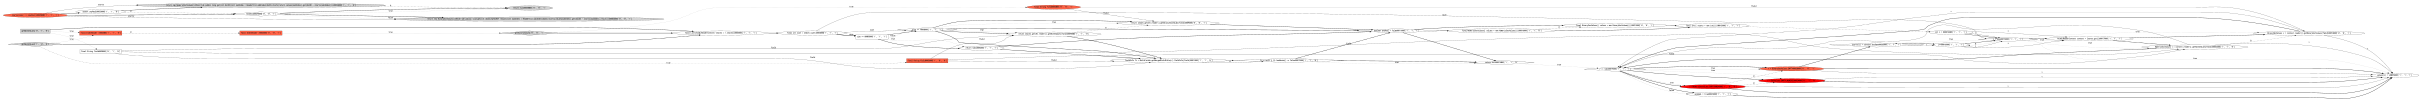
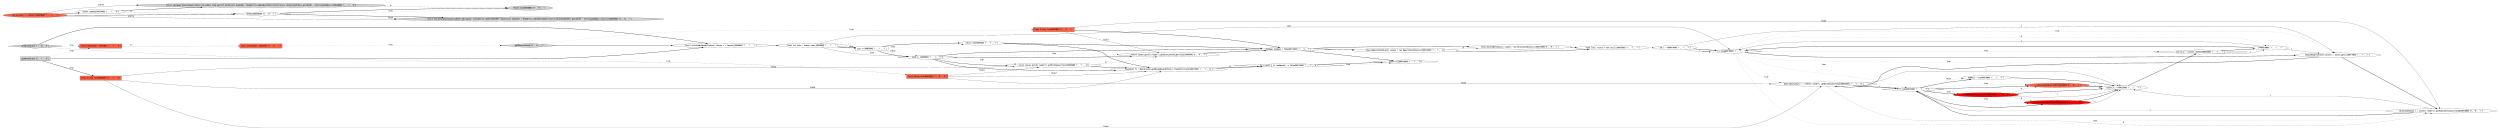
node "final String field@@@2@@@['0', '0', '1']": shape ellipse -> box
edge "getNormValues['0', '1', '0']" -> "final String field@@@2@@@['0', '1', '0']": style dotted -> bold
edge "fi == null || fi.hasNorms() == false@@@12@@@['1', '1', '0']" -> "boolean anyReal = false@@@11@@@['1', '1', '1']": now "final String field@@@2@@@['0', '0', '1']" -> "boolean anyReal = false@@@11@@@['1', '1', '1']"
node "final String field@@@2@@@['0', '1', '0']": fillcolor white -> tomato
edge "v = BinaryDocValues.EMPTY@@@20@@@['0', '0', '1']" -> "starts(i( = context.docBase@@@26@@@['1', '1', '1']": now "values(i( = v@@@25@@@['1', '1', '1']" -> "starts(i( = context.docBase@@@26@@@['1', '1', '1']"
edge "return null@@@13@@@['1', '1', '0']" -> "v == null@@@19@@@['1', '1', '1']": now "i < size@@@15@@@['1', '1', '1']" -> "v == null@@@19@@@['1', '1', '1']"
